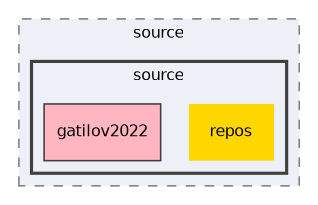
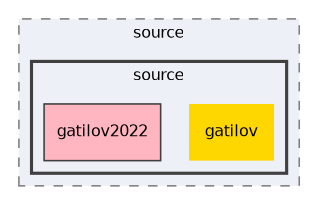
node "repos": label "repos" -> "gatilov"
